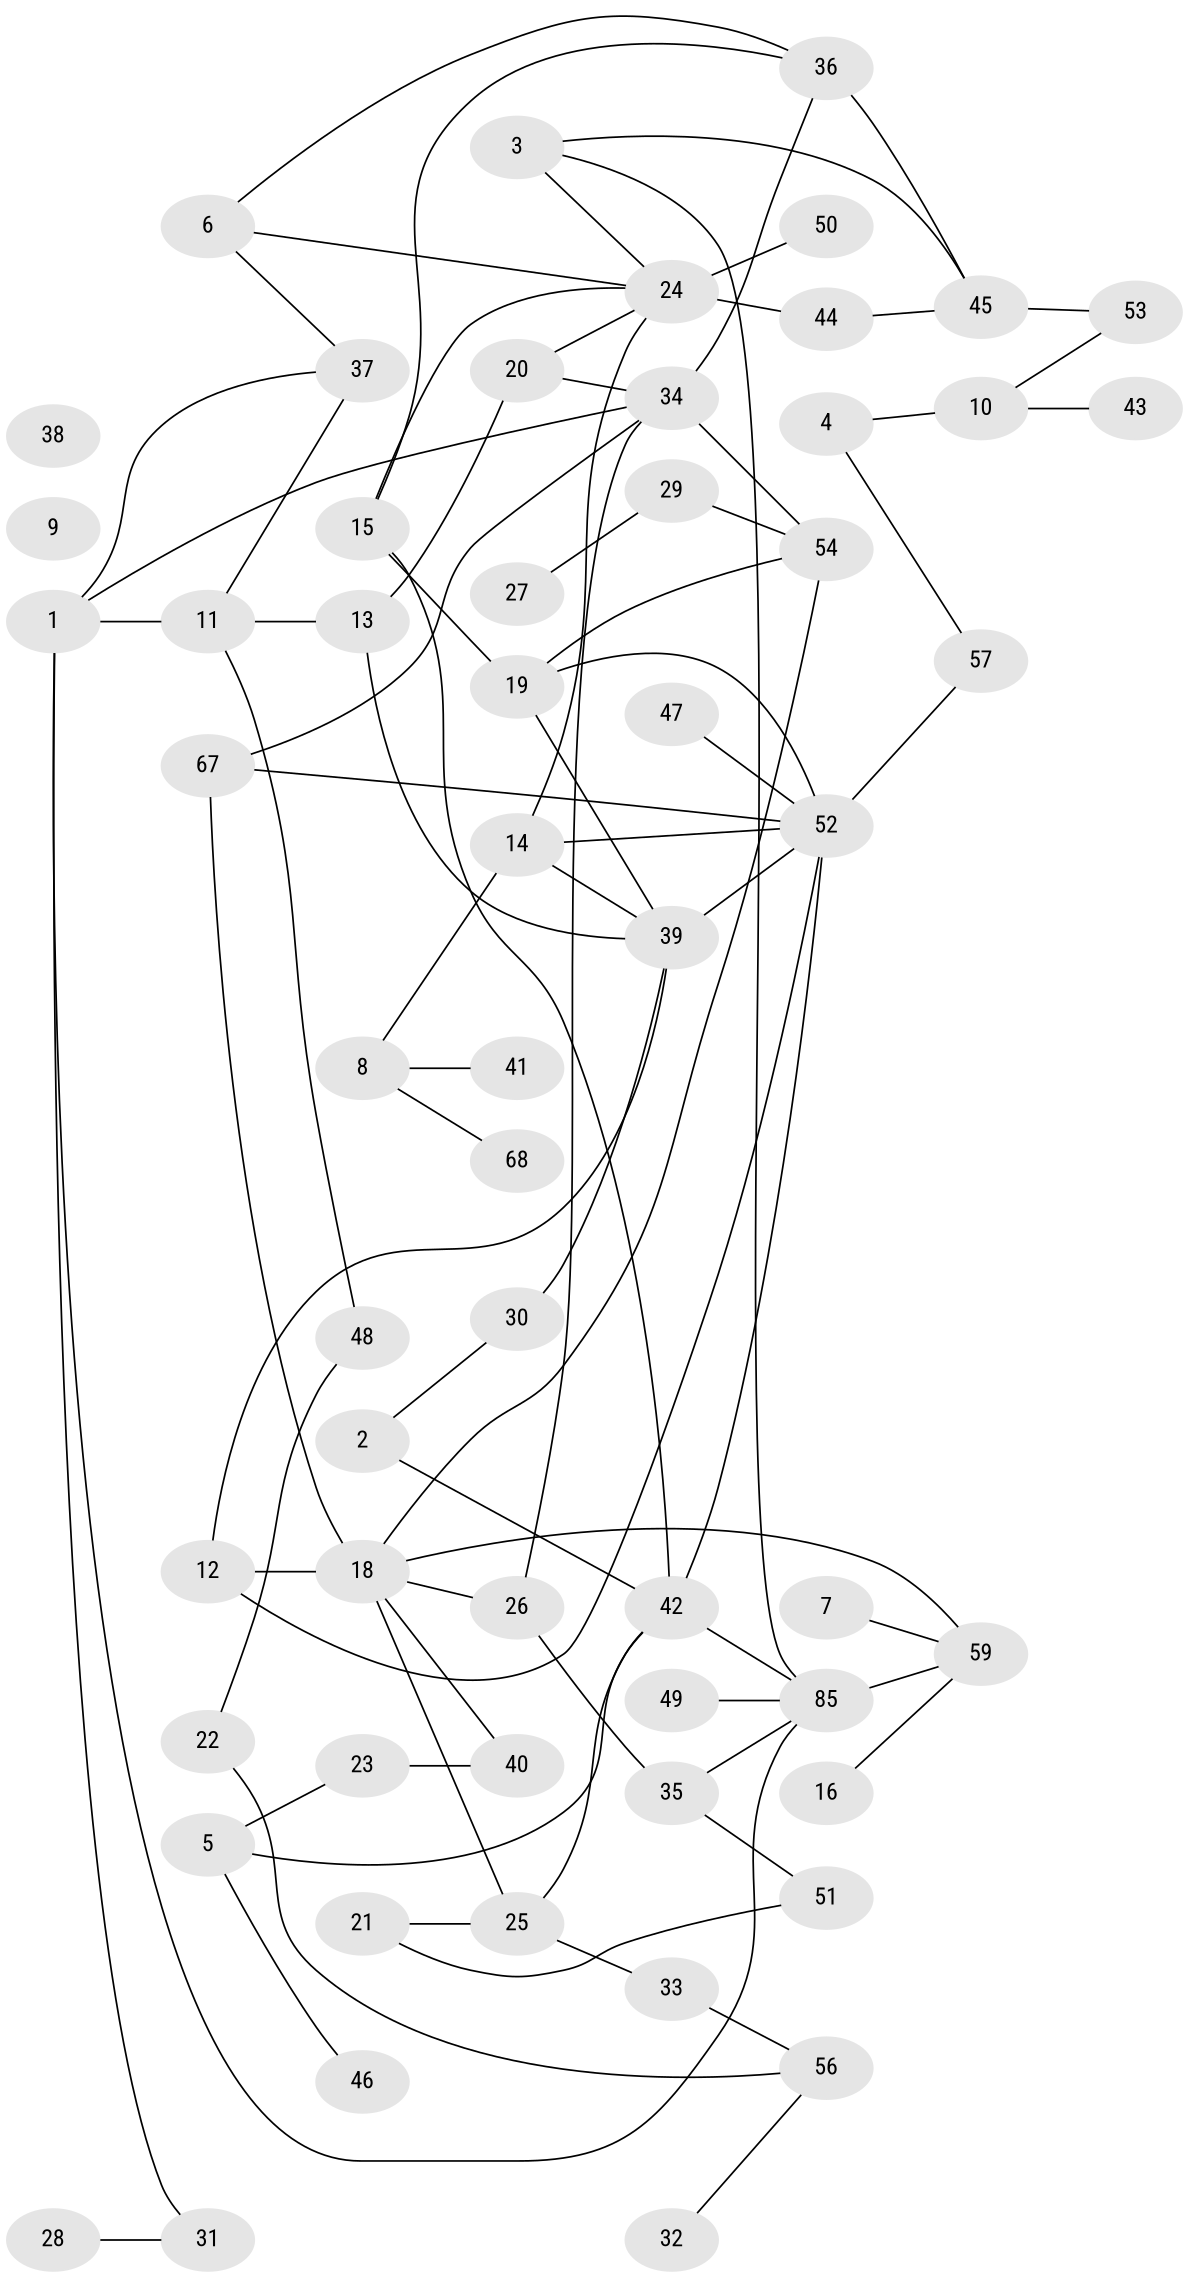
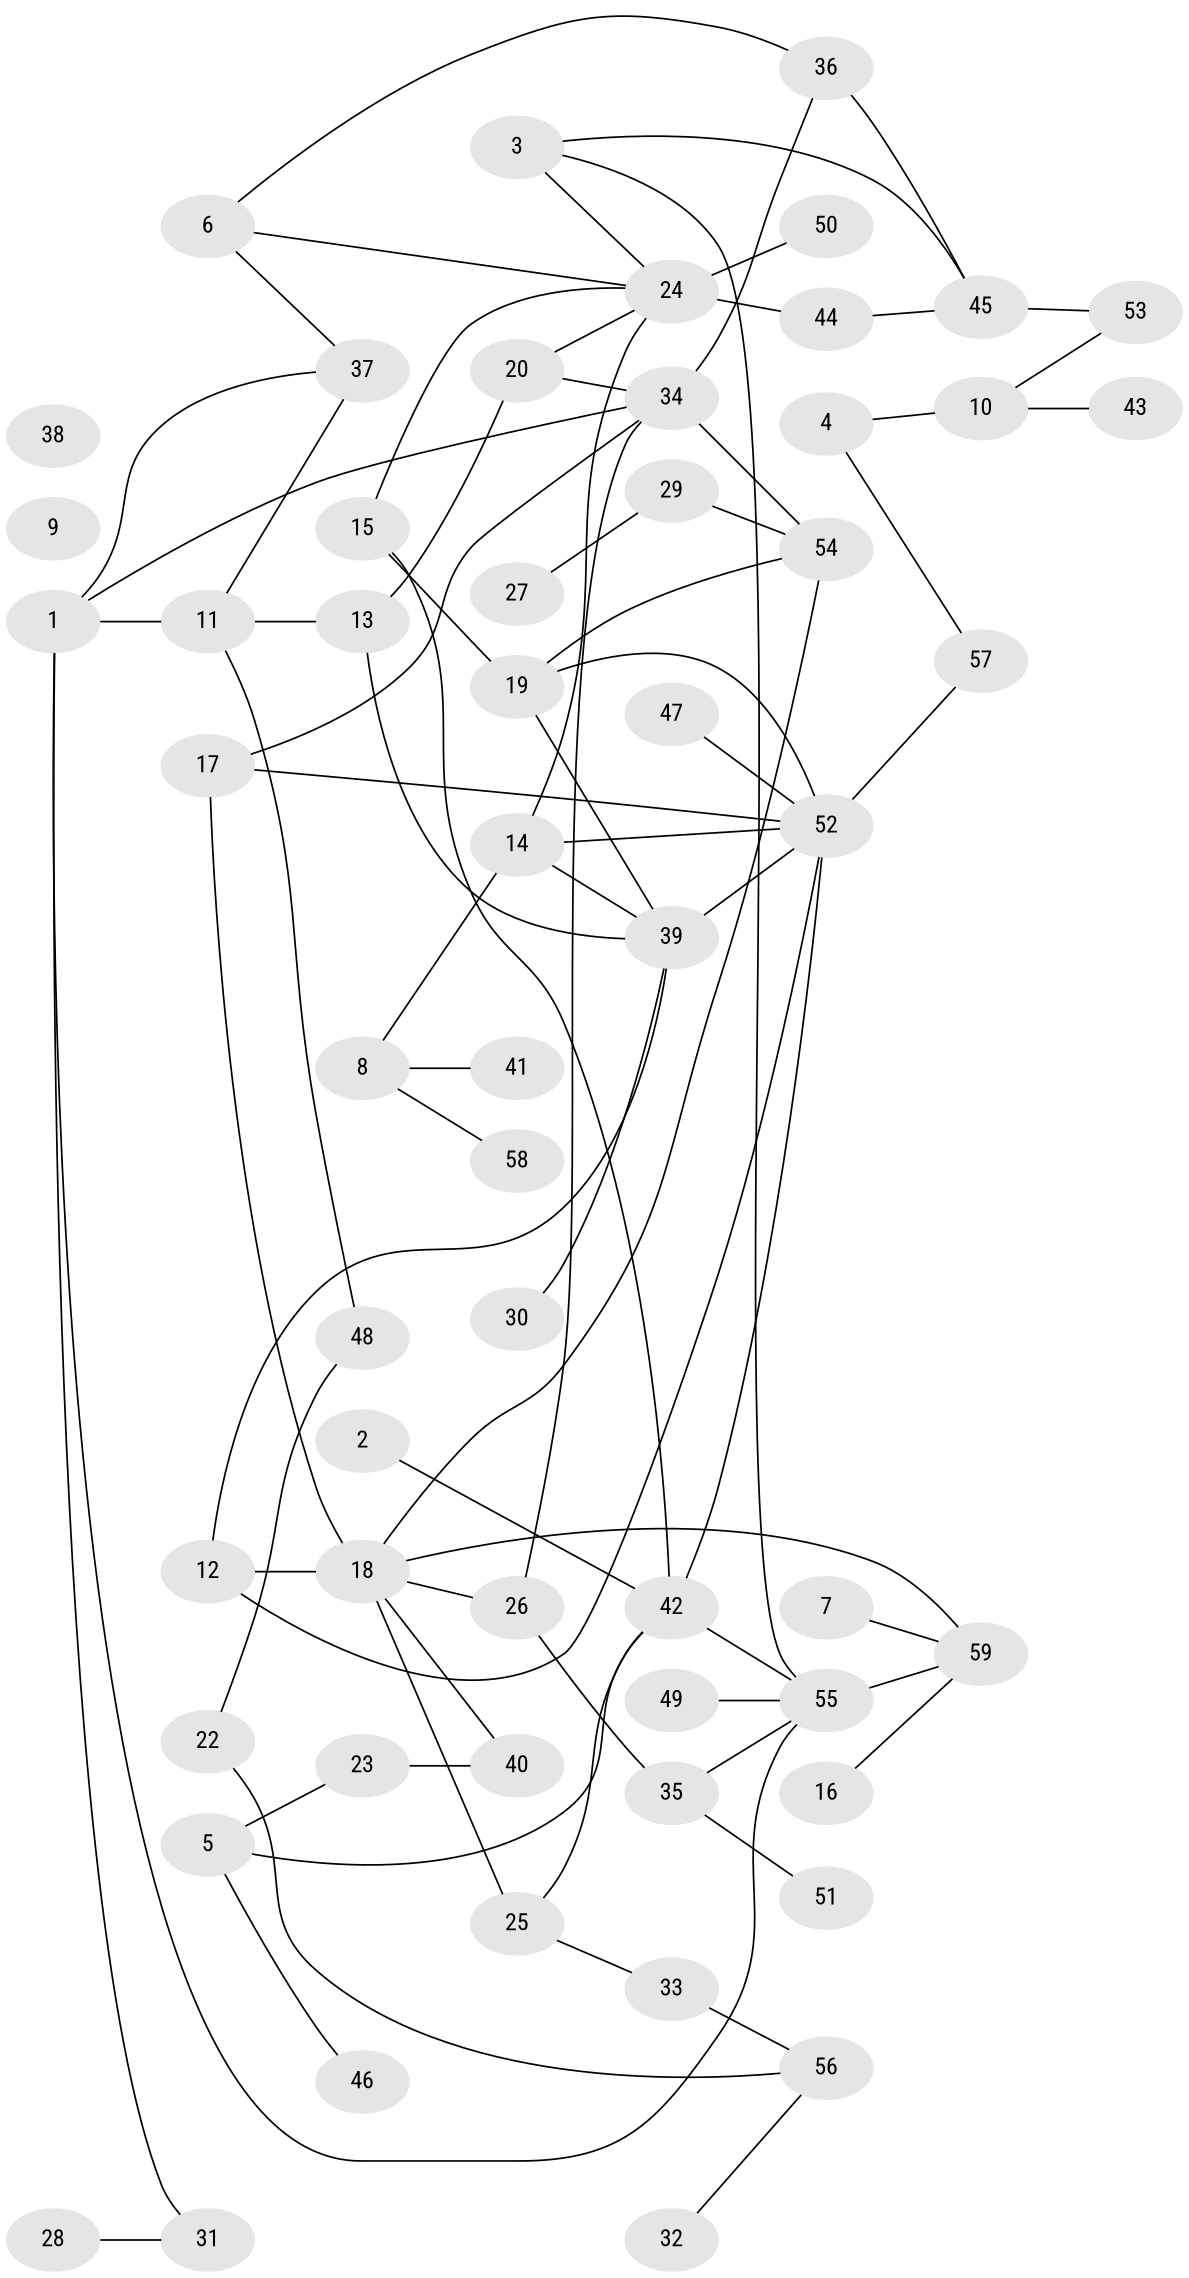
edge "36" -- "15": removed
node "67": label "67" -> "17"
node "68": label "68" -> "58"
edge "30" -- "2": removed
node "85": label "85" -> "55"
node "21": removed
